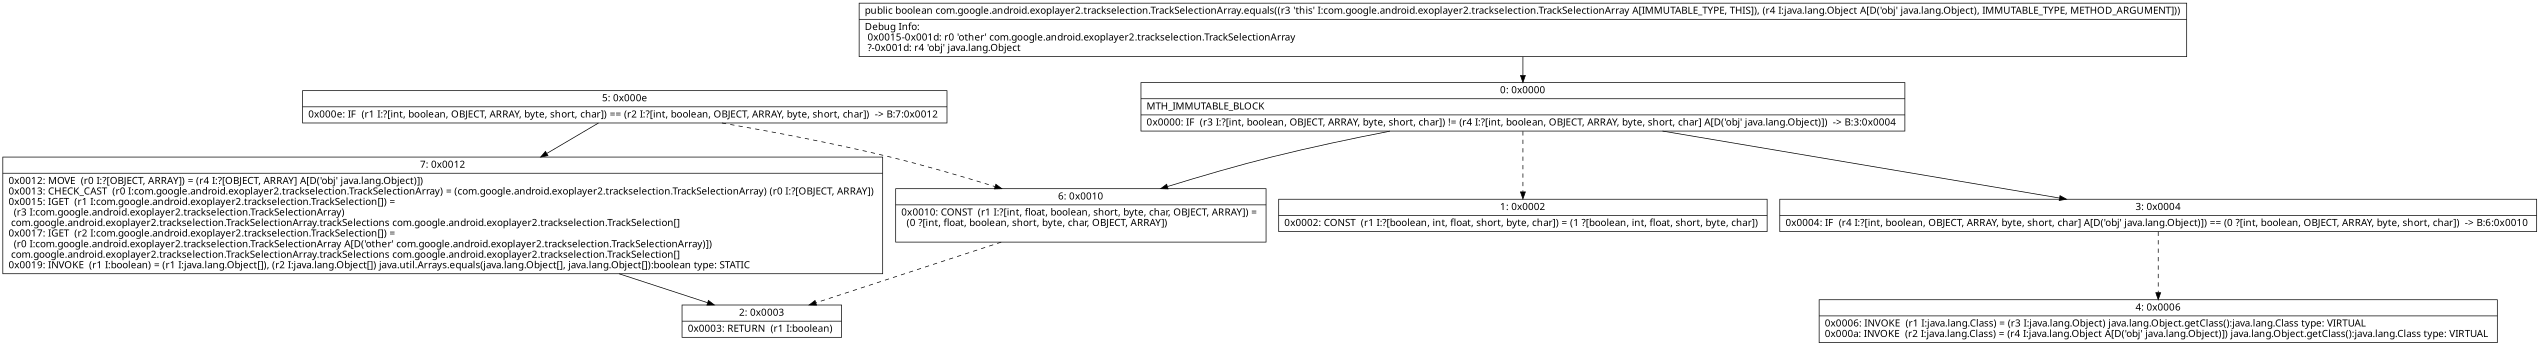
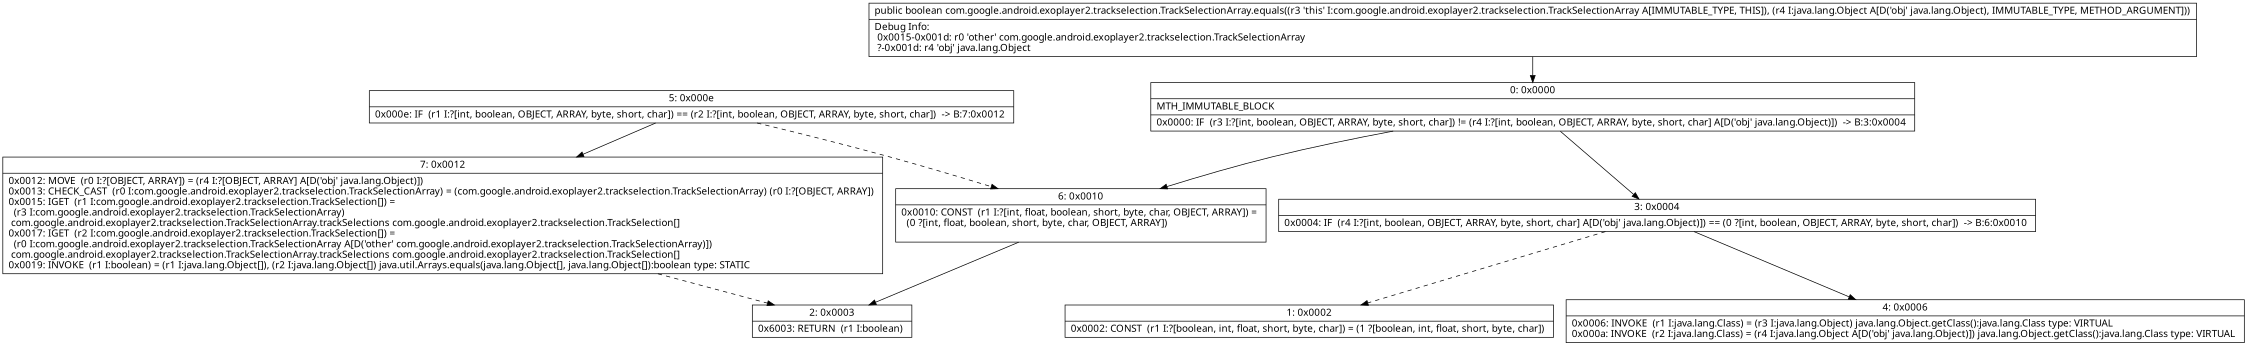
edge "0: 0x0000" -> "1: 0x0002": now "3: 0x0004" -> "1: 0x0002"
edge "3: 0x0004" -> "4: 0x0006": style dashed -> solid
edge "6: 0x0010" -> "2: 0x0003": style dashed -> solid
edge "7: 0x0012" -> "2: 0x0003": style solid -> dashed
node "2: 0x0003": text "0x0003: RETURN  (r1 I:boolean)" -> "0x6003: RETURN  (r1 I:boolean)"
